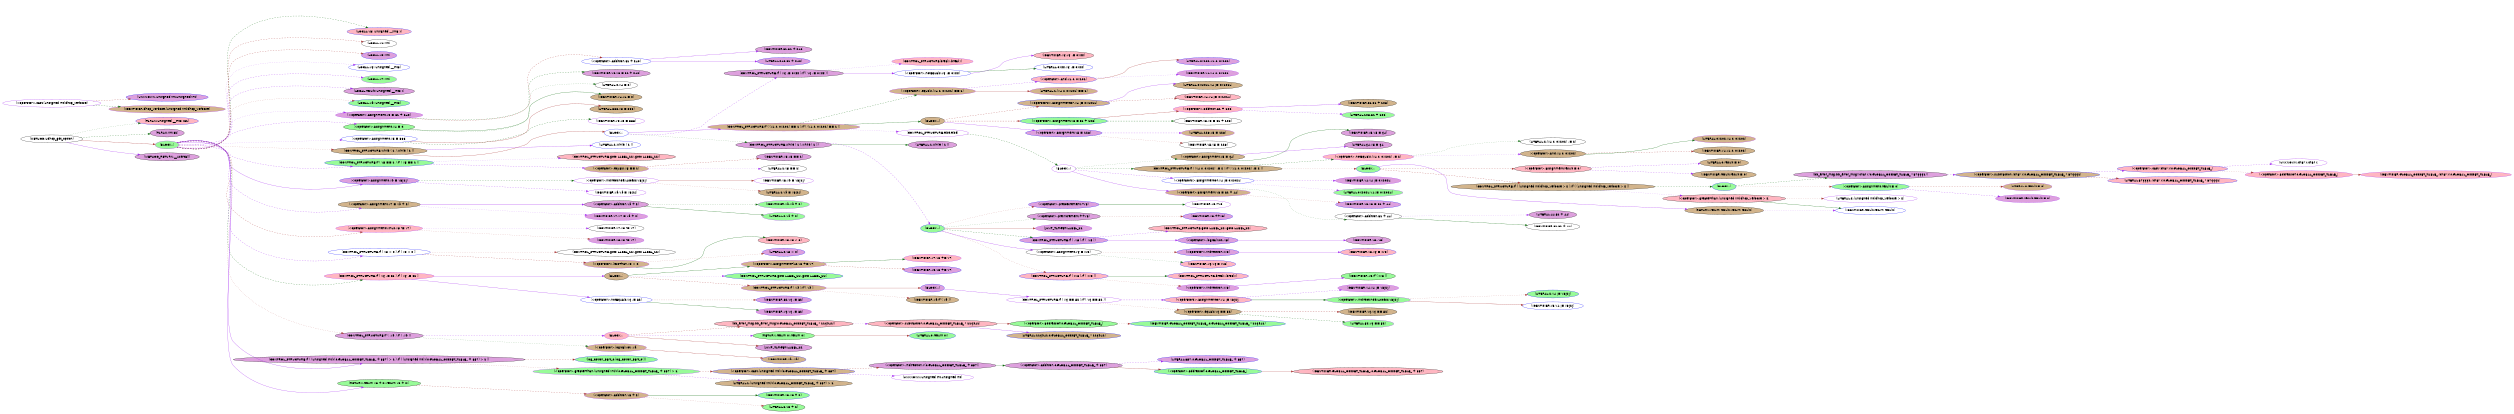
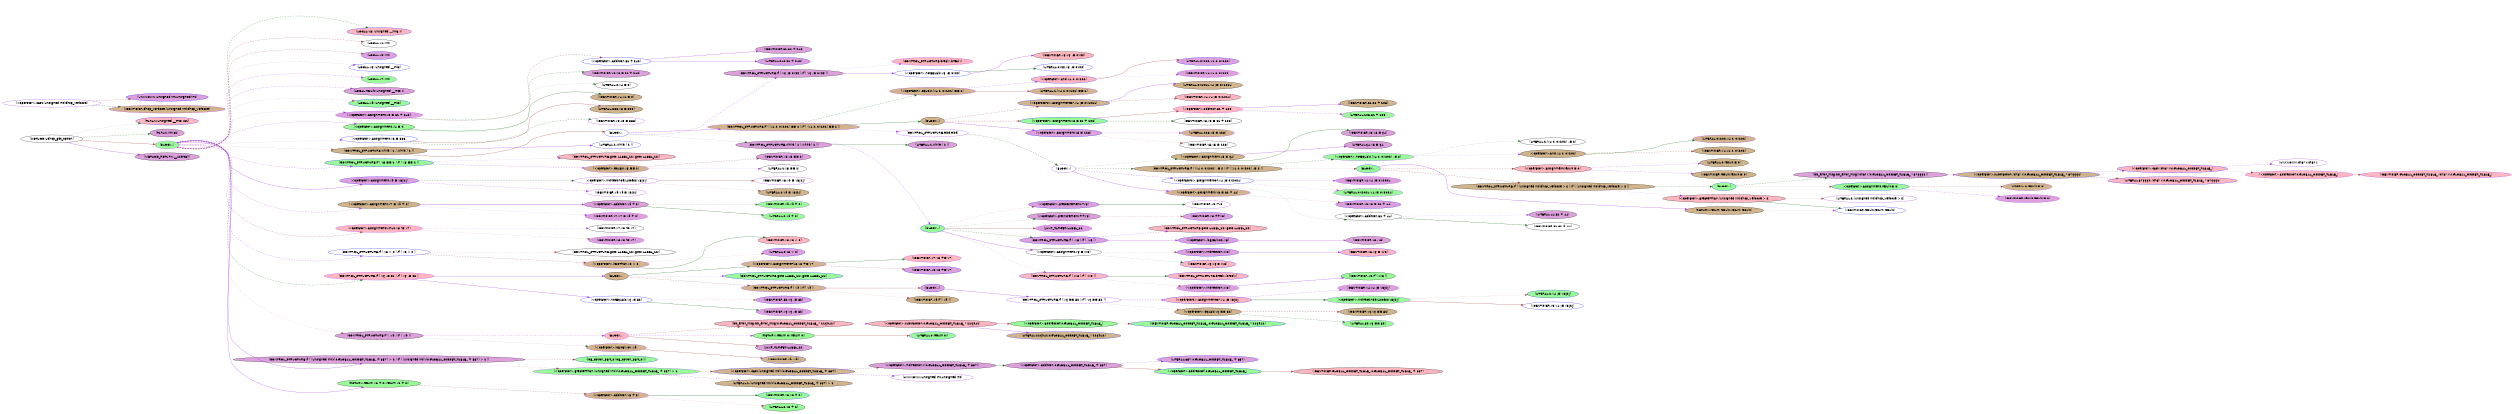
node "(<operator>.notEquals,(v4 & 0x202) != 2)": fillcolor lightpink -> palegreen
